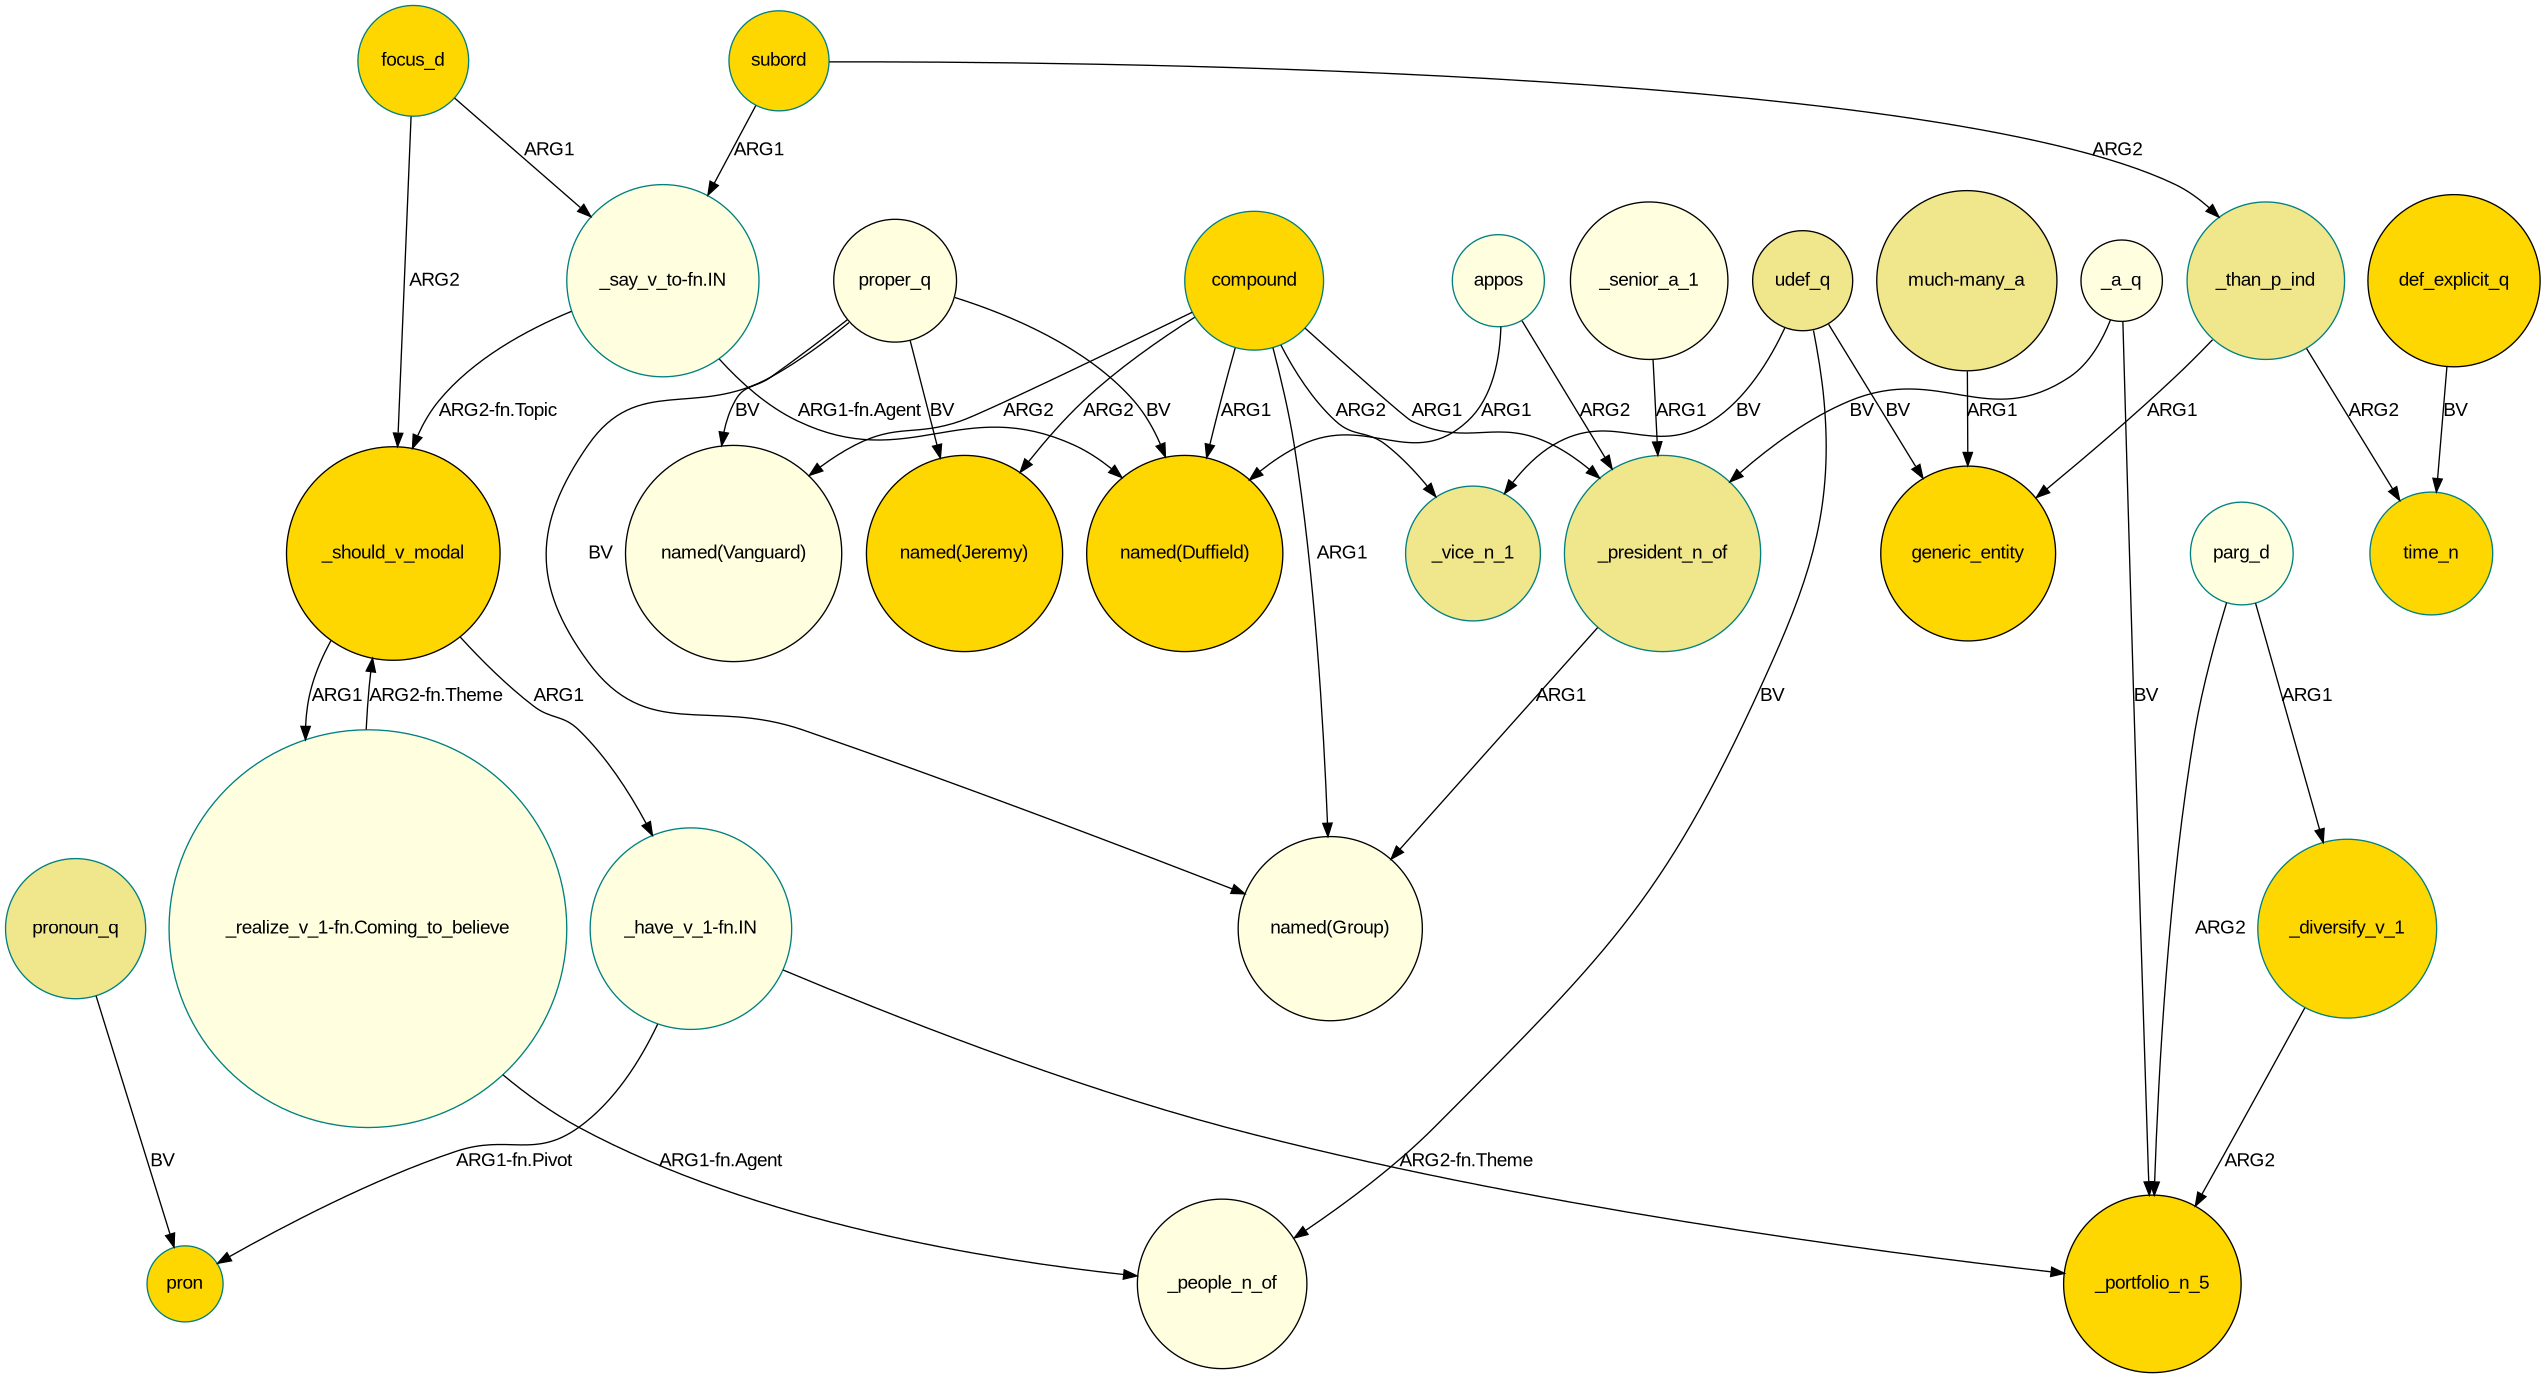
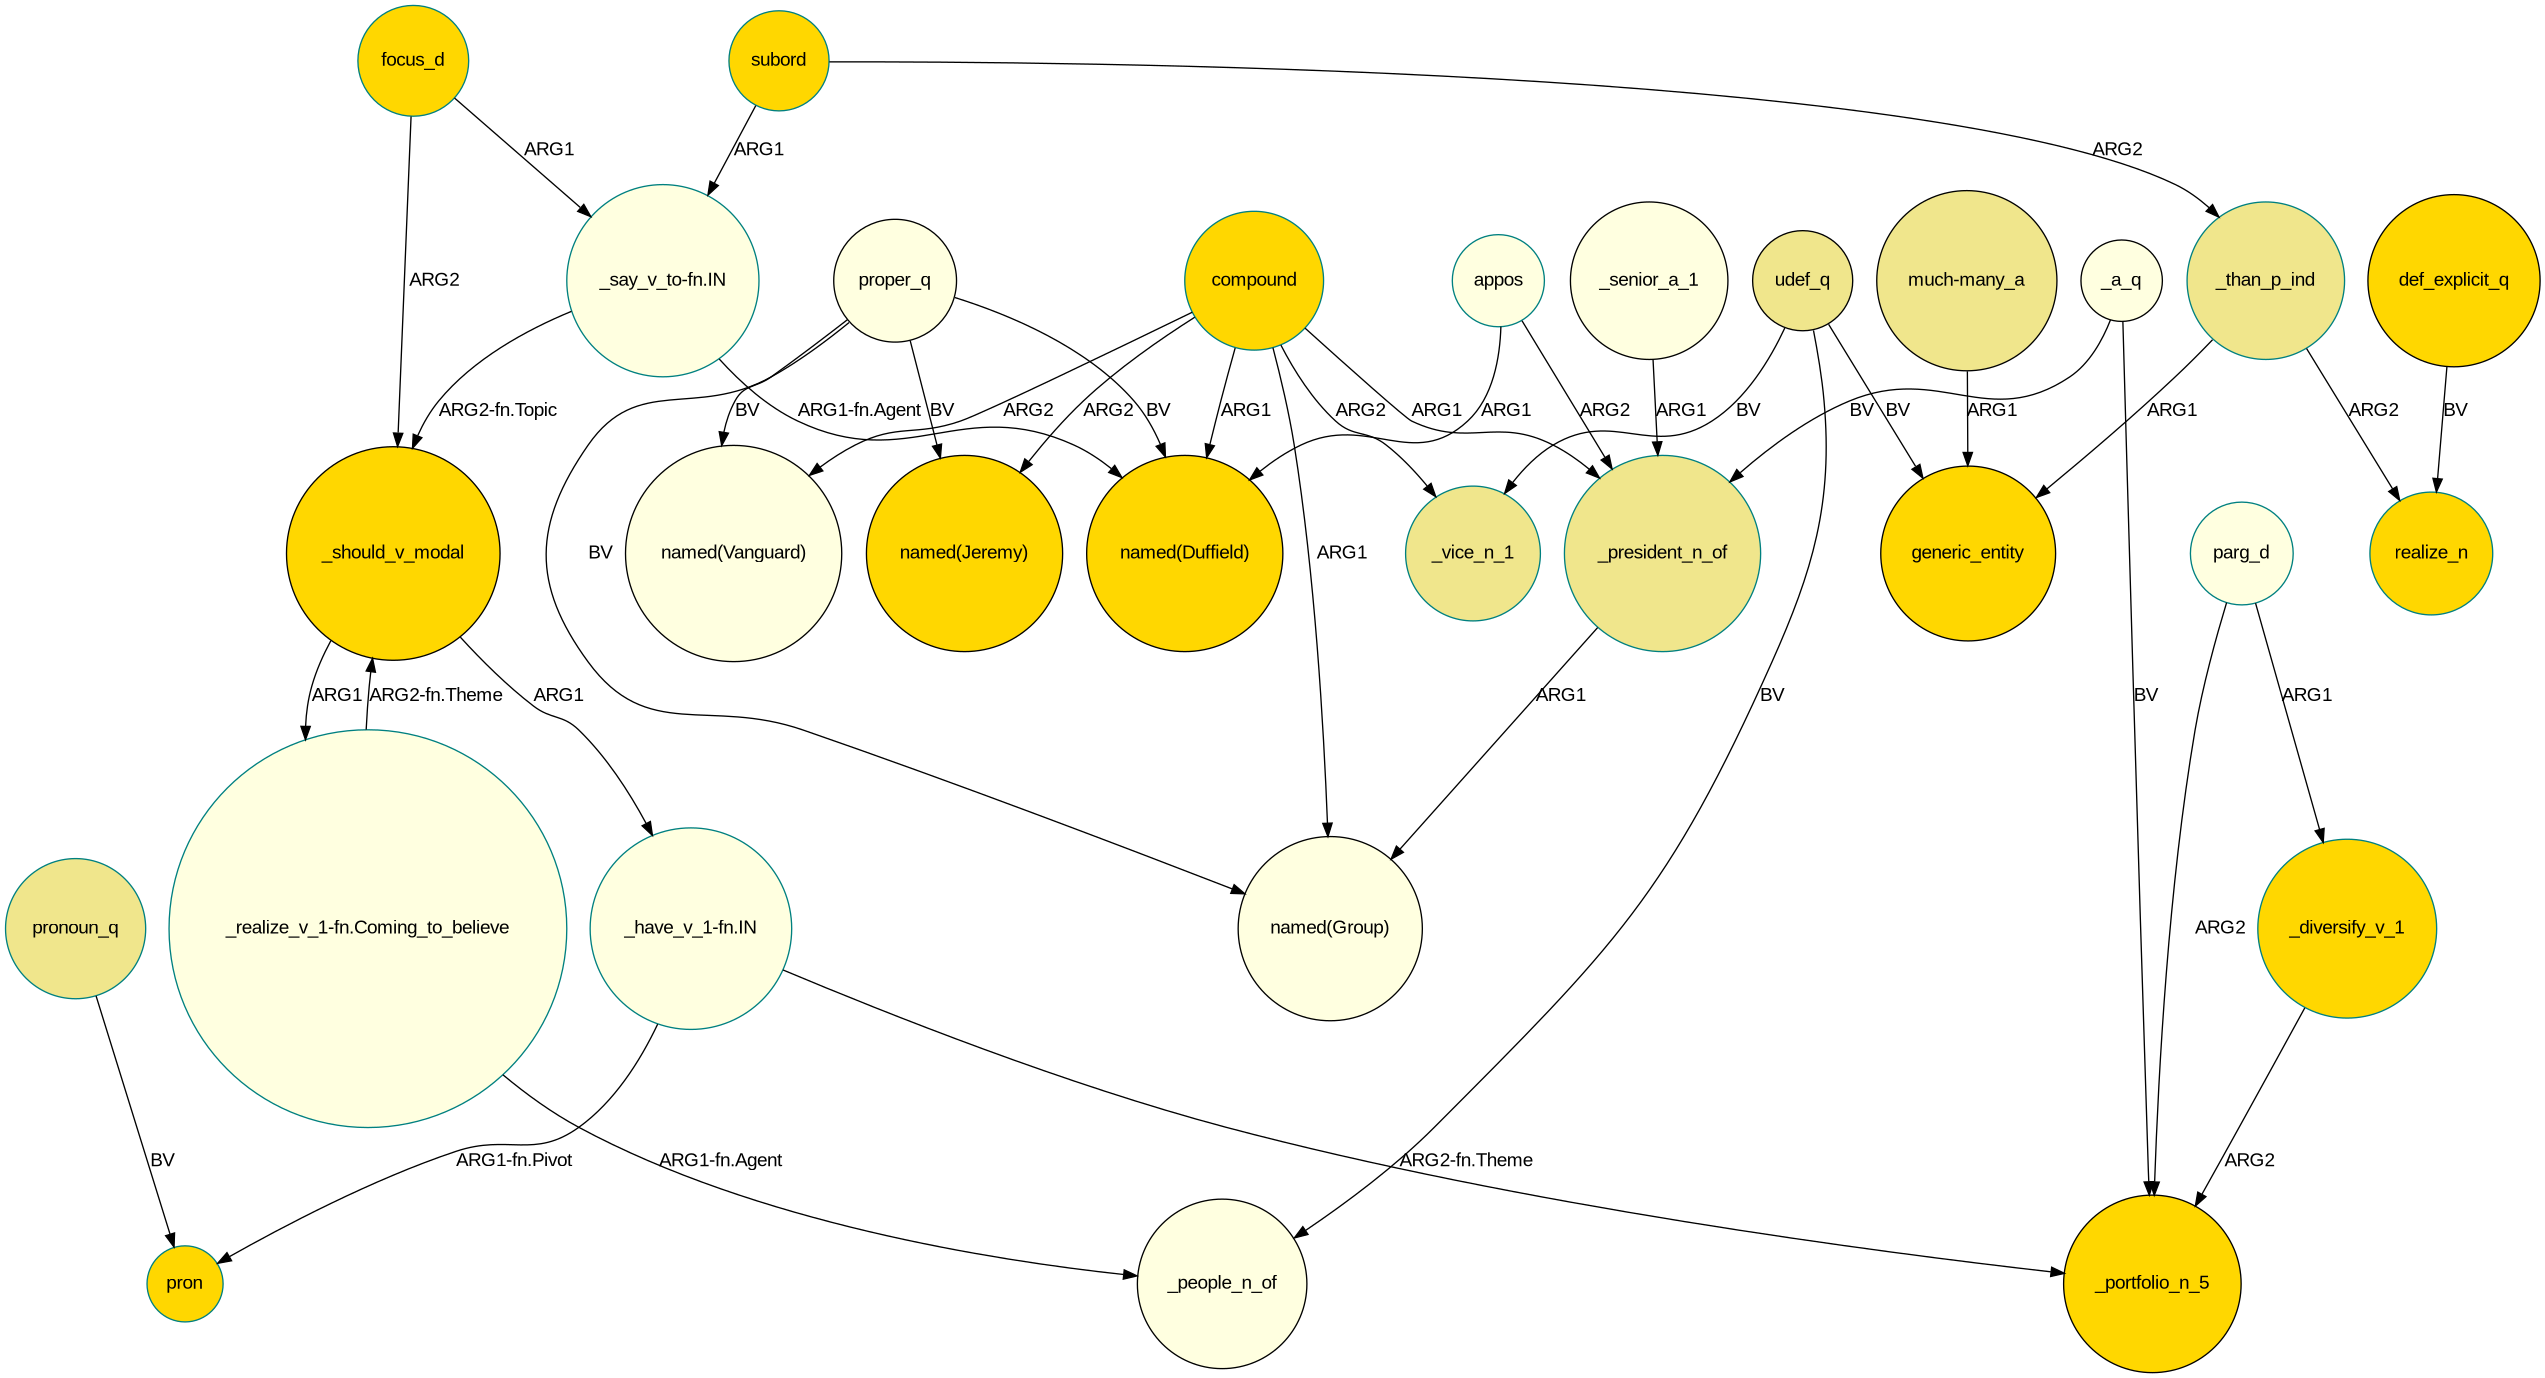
node "time_n": label "time_n" -> "realize_n"
